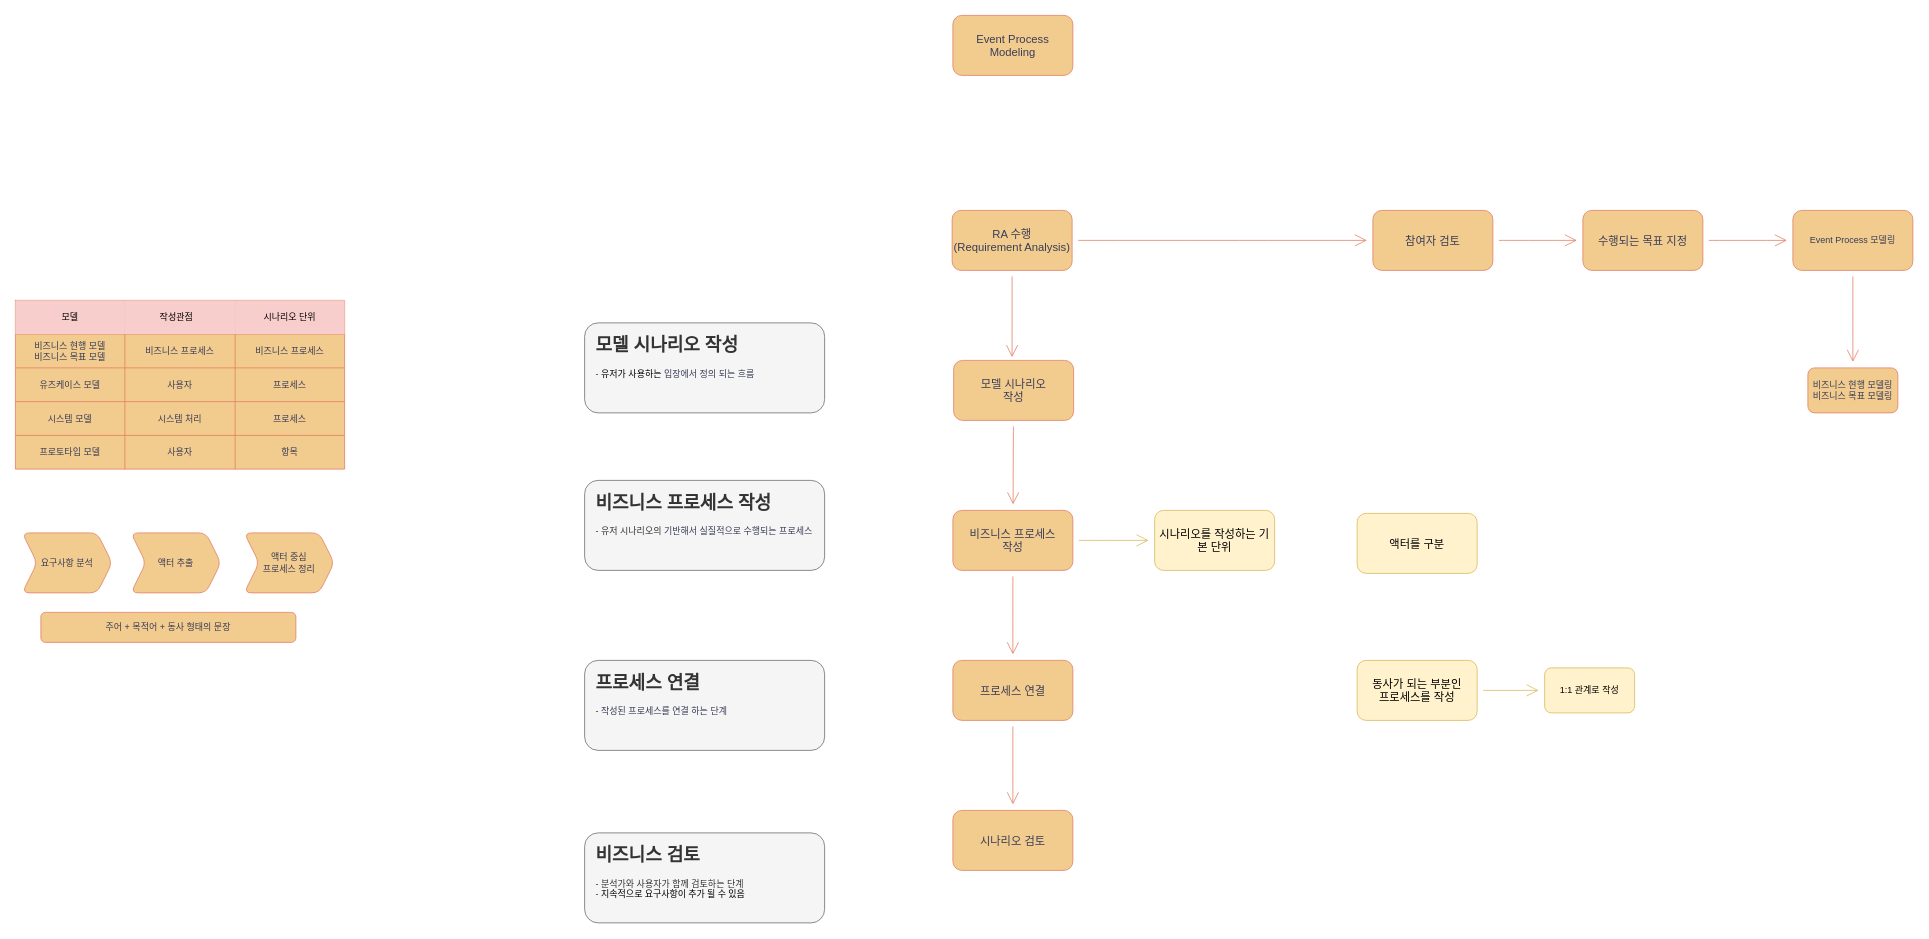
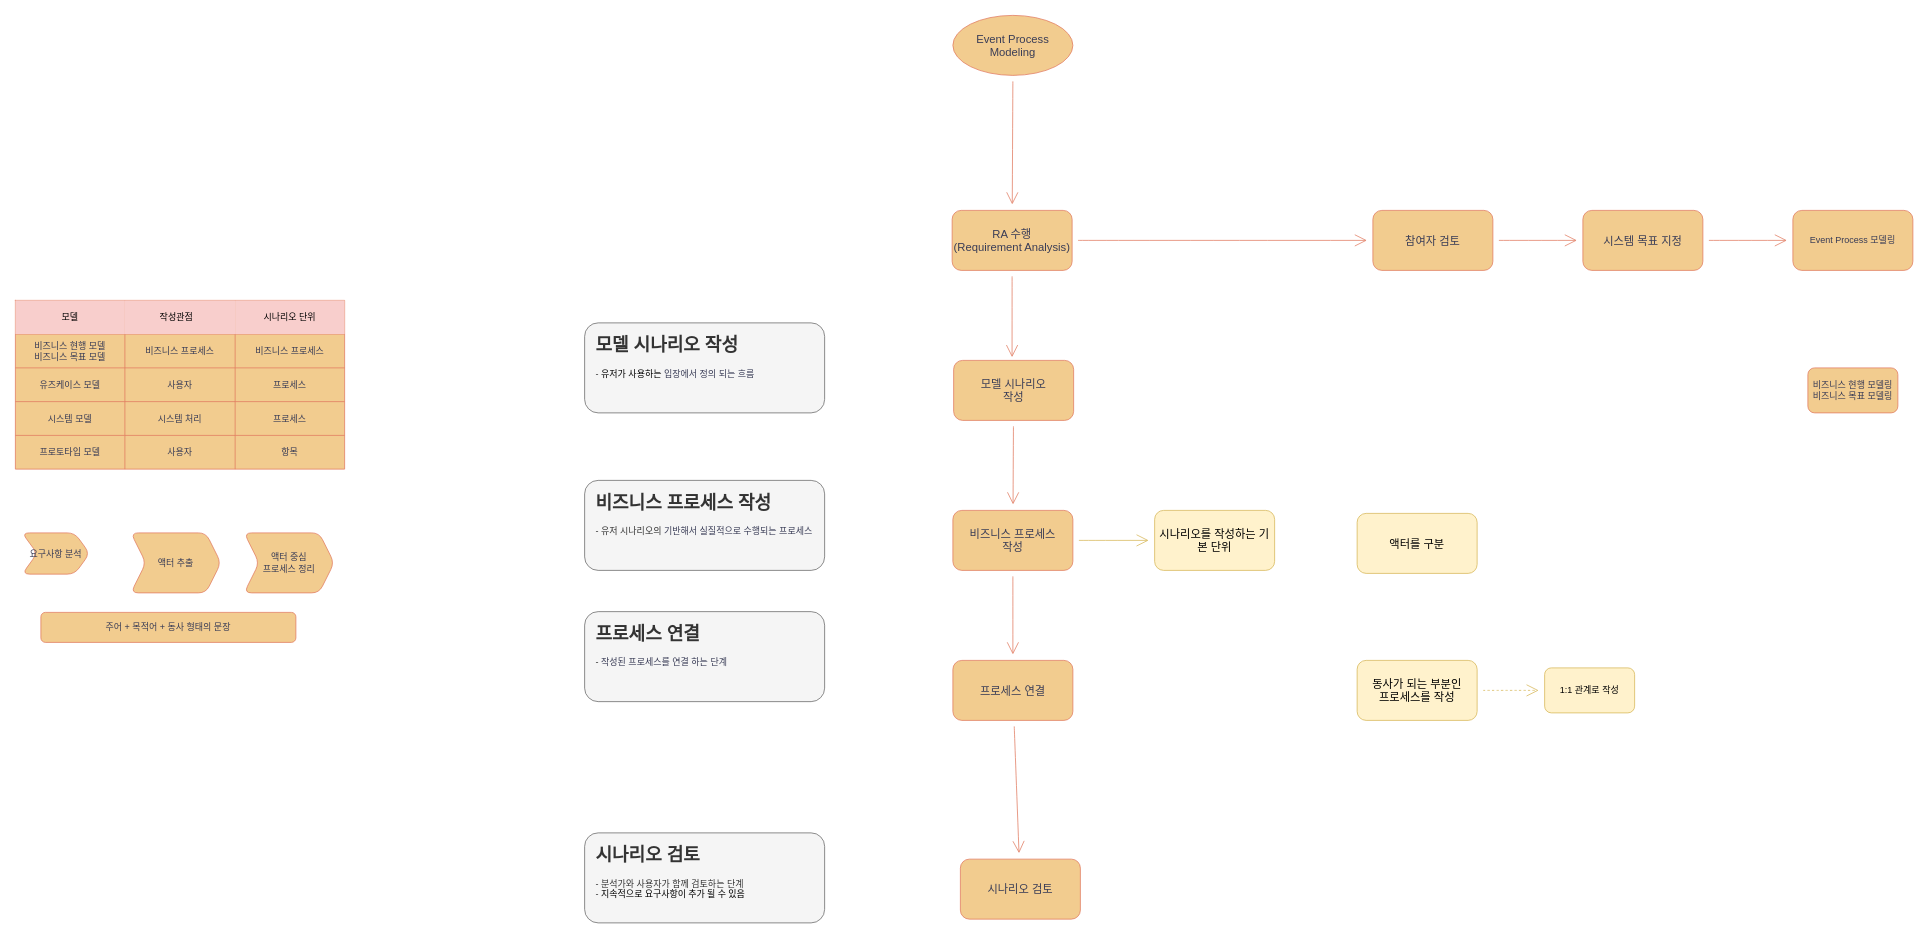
node "Event Process Modeling": shape rounded rectangle -> ellipse
edge "Event Process Modeling" -> "RA 수행 (Requirement Analysis)": added
node "수행되는 목표 지정": label "수행되는 목표 지정" -> "시스템 목표 지정"
edge "Event Process 모델링" -> "비즈니스 현행 모델링 비즈니스 목표 모델링": removed
node "요구사항 분석": size 90x60 -> 68x41
edge "동사가 되는 부분인 프로세스를 작성" -> "1:1 관계로 작성": style solid -> dashed
node "프로세스 연결- 작성된 프로세스를 연결 하는 단계": moved (705, 705) -> (705, 657)
node "시나리오 검토": moved (1013, 840) -> (1020, 889)
node "비즈니스 검토- 분석가와 사용자가 함께 검토하는 단계 - 지속적으로 요구사항이 추가 될 수 있음": label "비즈니스 검토- 분석가와 사용자가 함께 검토하는 단계 - 지속적으로 요구사항이 추가 될 수 있음" -> "시나리오 검토- 분석가와 사용자가 함께 검토하는 단계 - 지속적으로 요구사항이 추가 될 수 있음"
